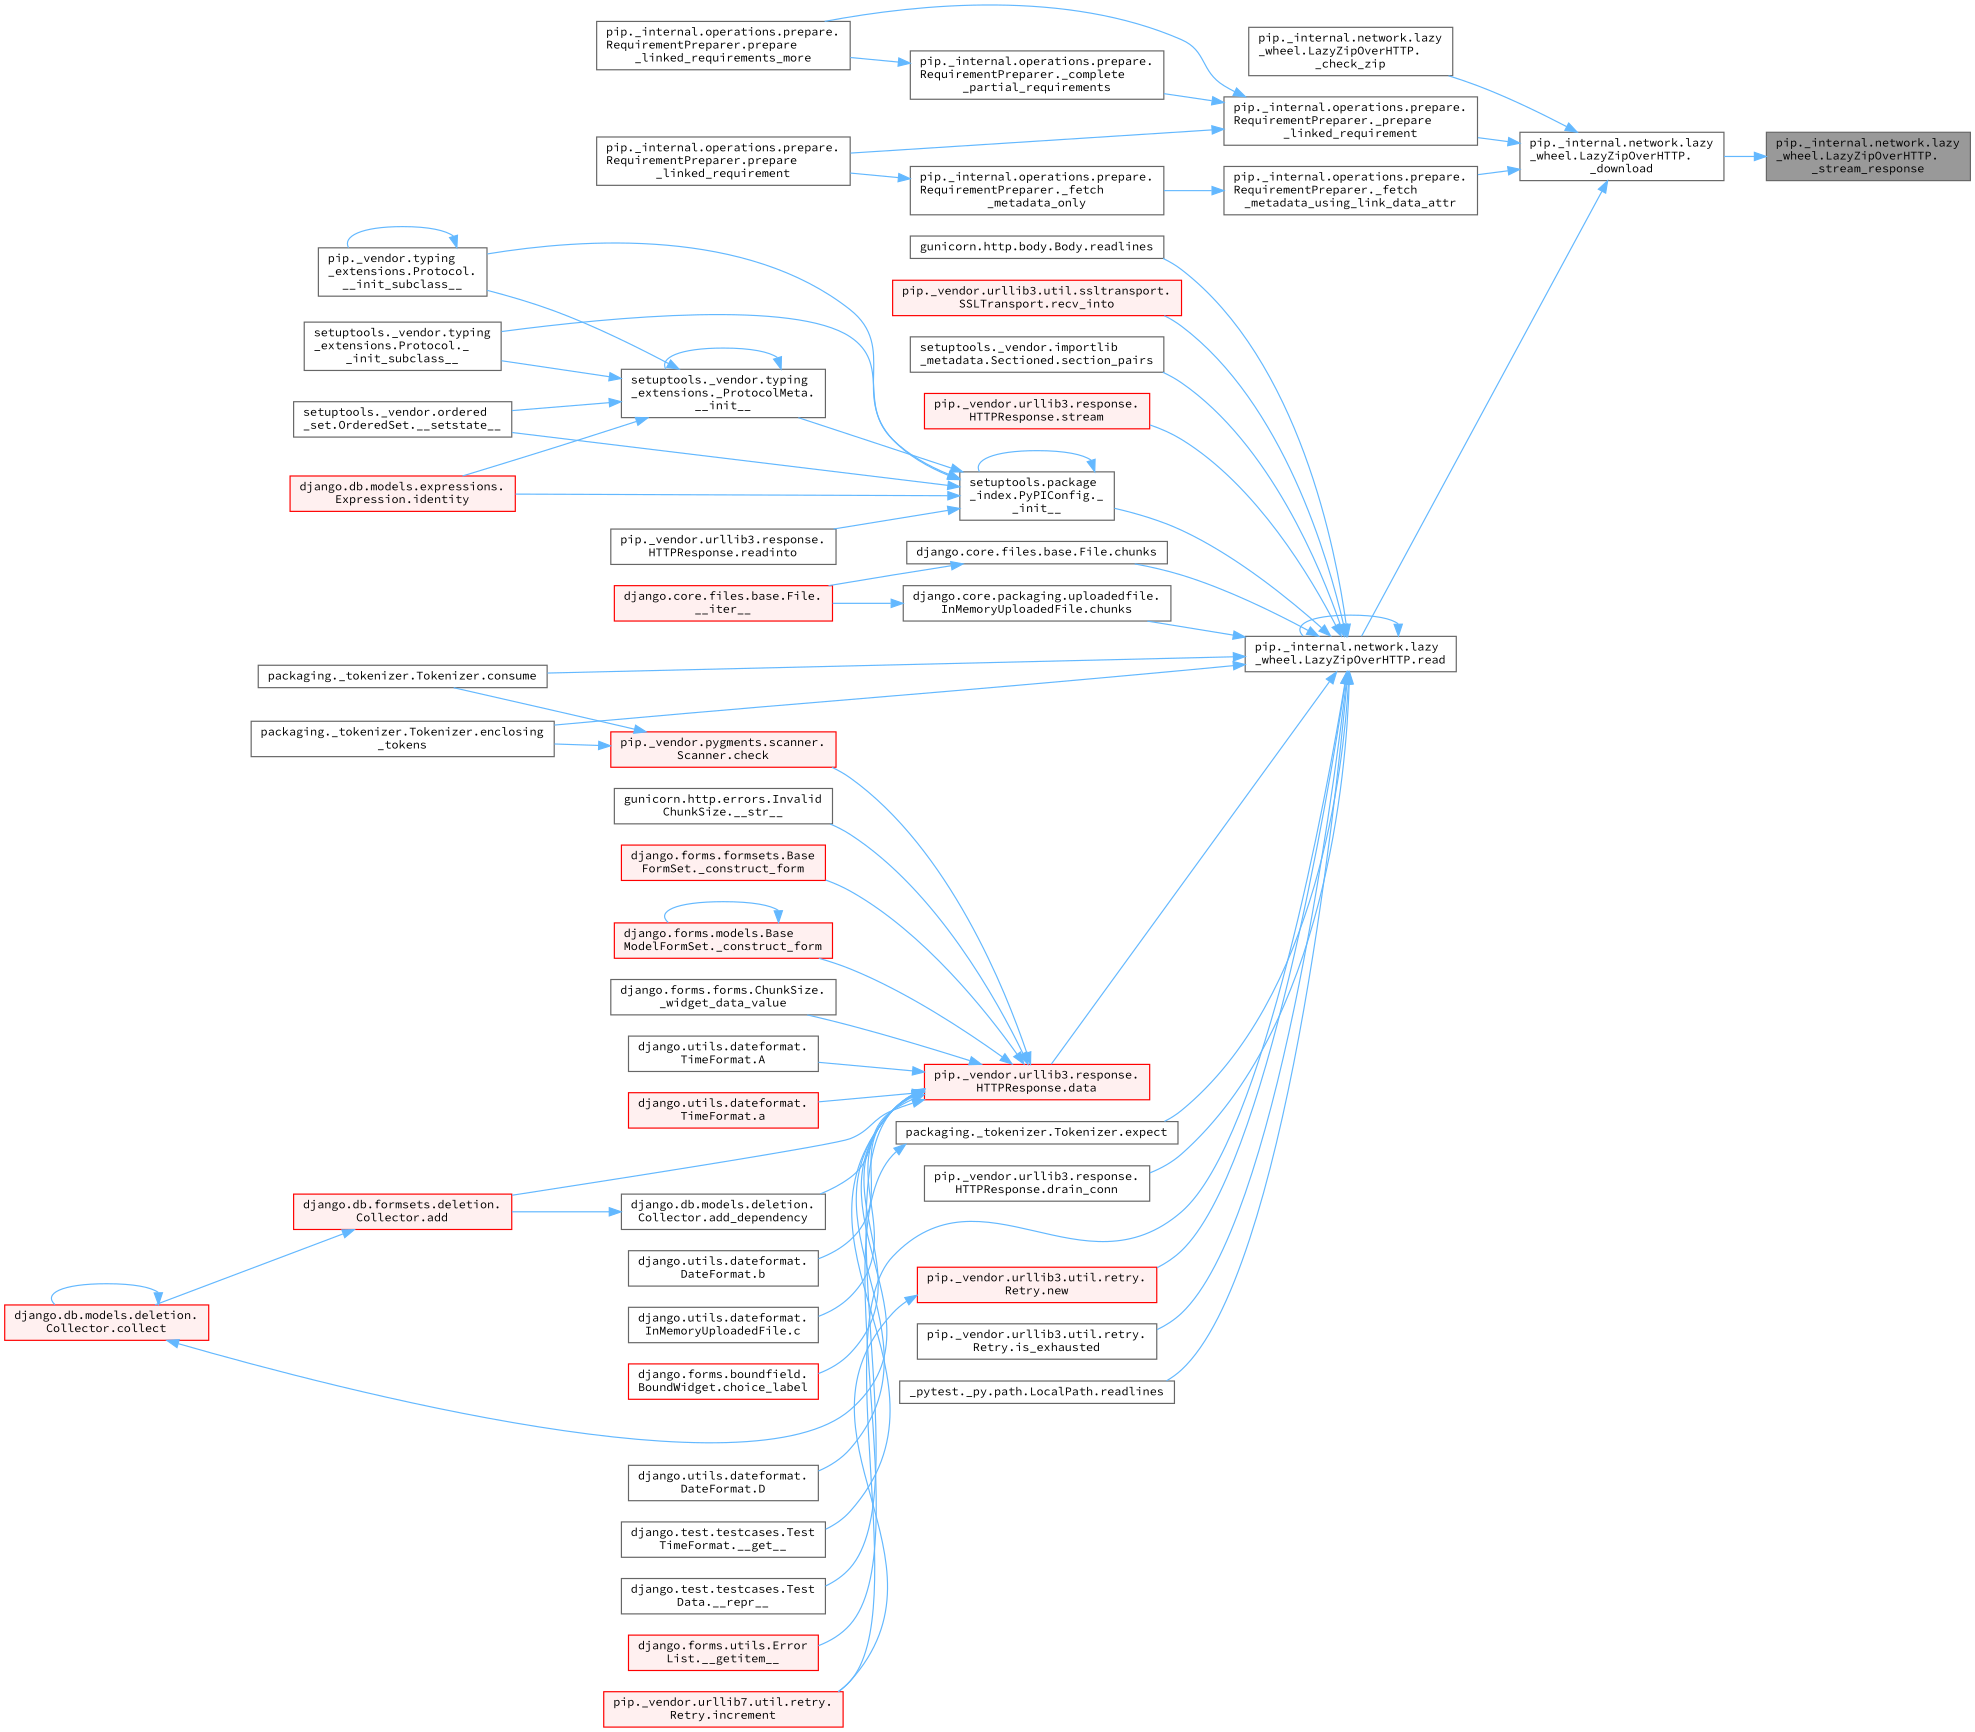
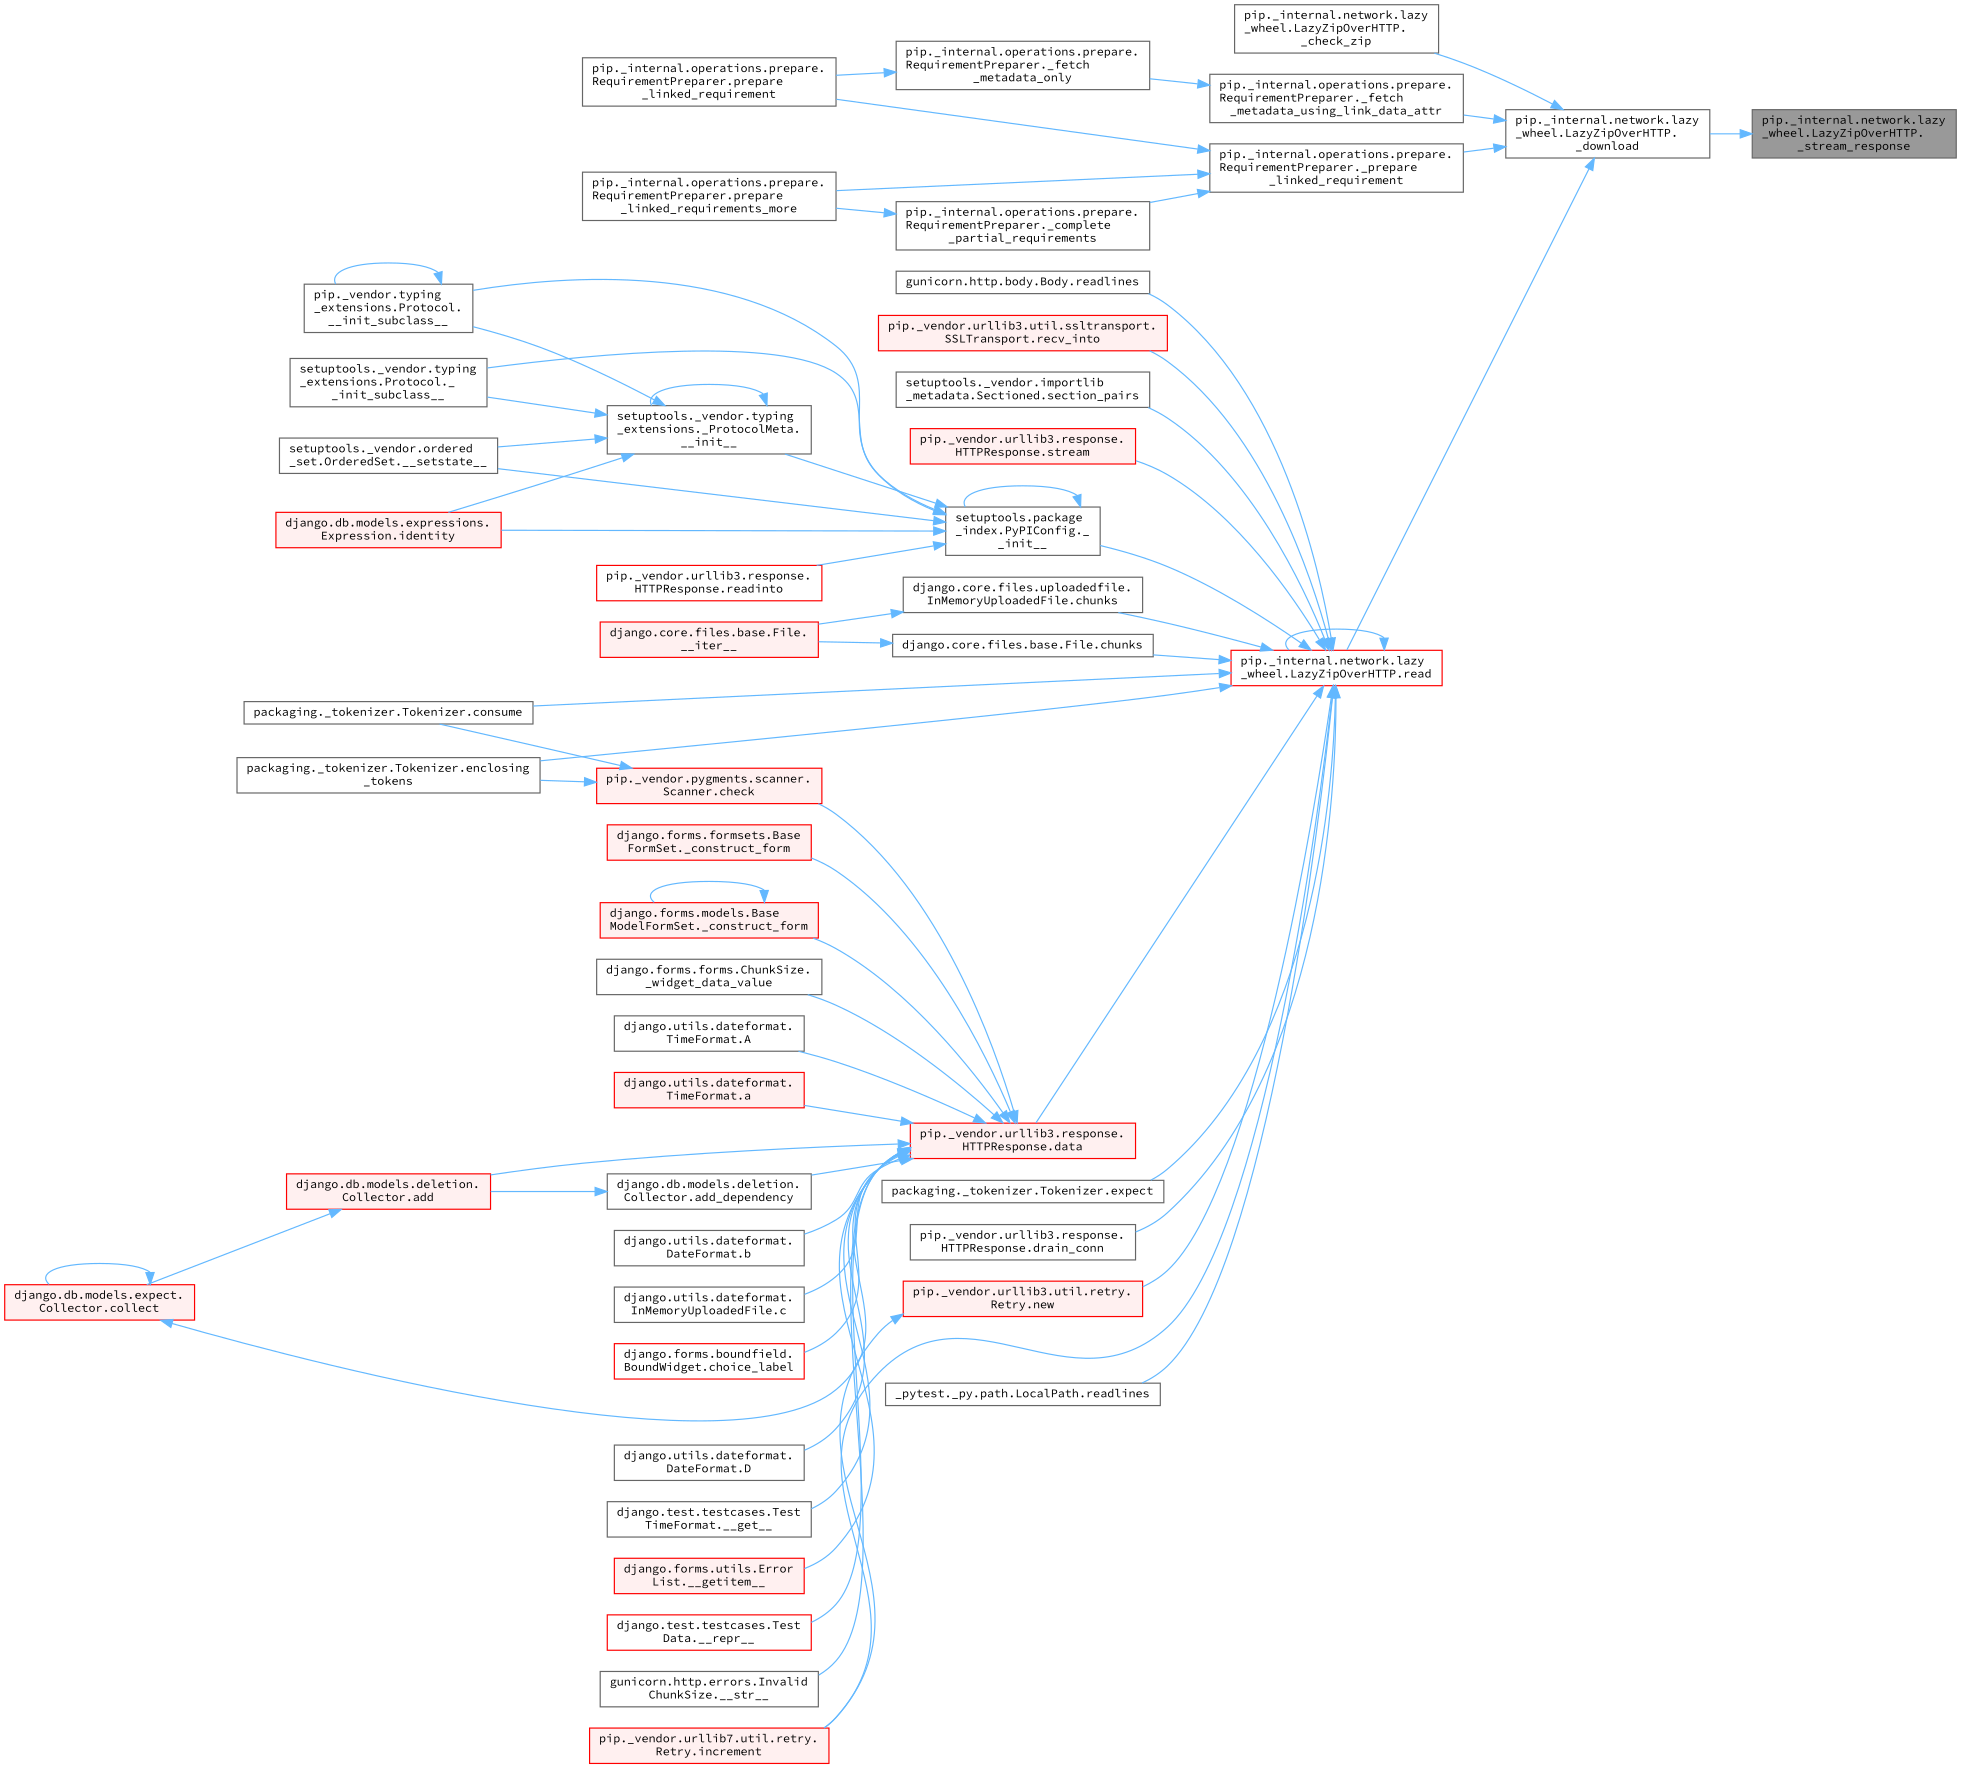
node "pip._vendor.urllib3.response. HTTPResponse.readinto": color grey40 -> red
node "django.core.packaging.uploadedfile. InMemoryUploadedFile.chunks": label "django.core.packaging.uploadedfile. InMemoryUploadedFile.chunks" -> "django.core.files.uploadedfile. InMemoryUploadedFile.chunks"
node "pip._internal.network.lazy _wheel.LazyZipOverHTTP.read": color grey40 -> red
node "django.db.formsets.deletion. Collector.add": label "django.db.formsets.deletion. Collector.add" -> "django.db.models.deletion. Collector.add"
node "django.db.models.deletion. Collector.collect": label "django.db.models.deletion. Collector.collect" -> "django.db.models.expect. Collector.collect"
node "pip._vendor.urllib3.util.retry. Retry.is_exhausted": removed
edge "django.forms.utils.Error List.__getitem__" -> "packaging._tokenizer.Tokenizer.expect": now "django.forms.utils.Error List.__getitem__" -> "pip._vendor.urllib3.response. HTTPResponse.data"
node "django.test.testcases.Test Data.__repr__": color grey40 -> red
